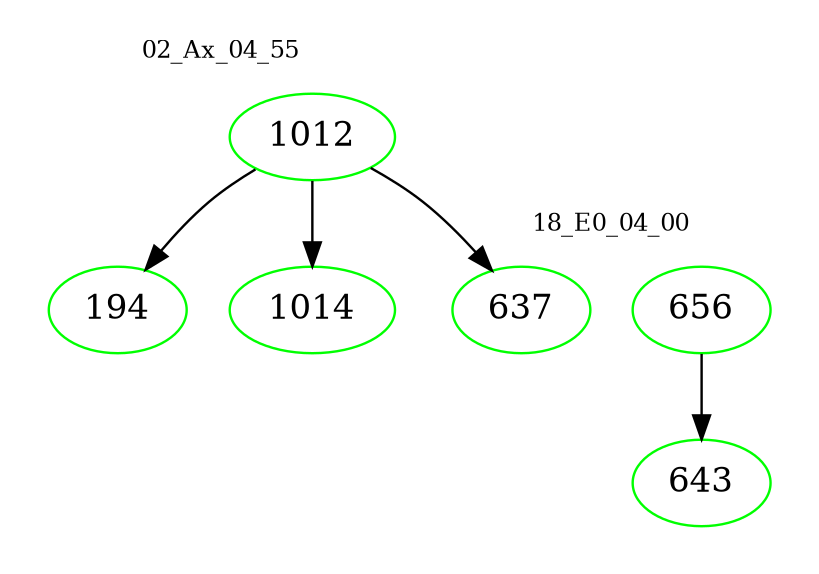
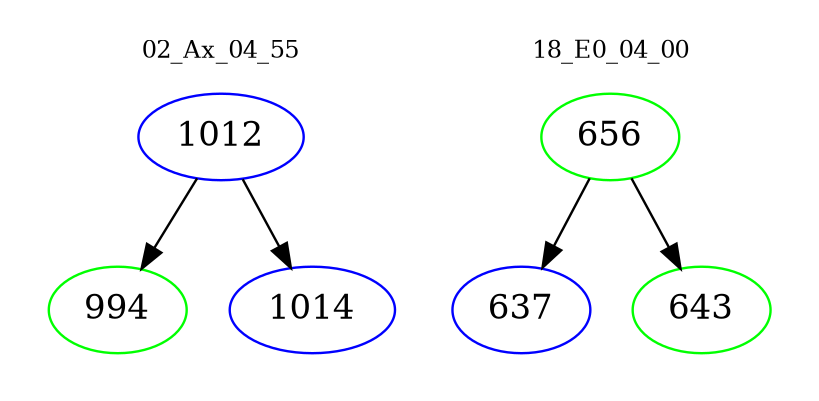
node "1012": color green -> blue
edge "1012" -> "637": now "656" -> "637"
node "194": label "194" -> "994"
node "1014": color green -> blue
node "637": color green -> blue
